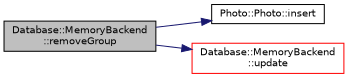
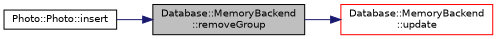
edge "Database::MemoryBackend ::removeGroup" -> "Photo::Photo::insert": reversed
